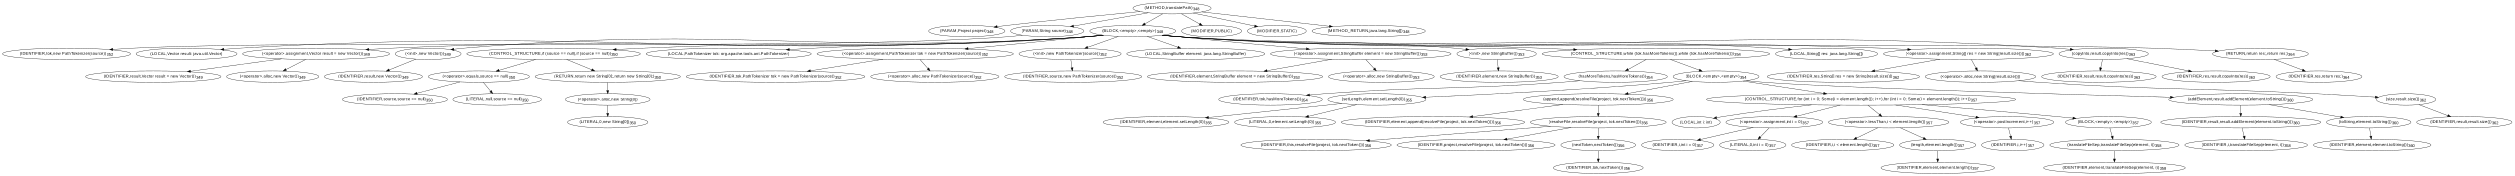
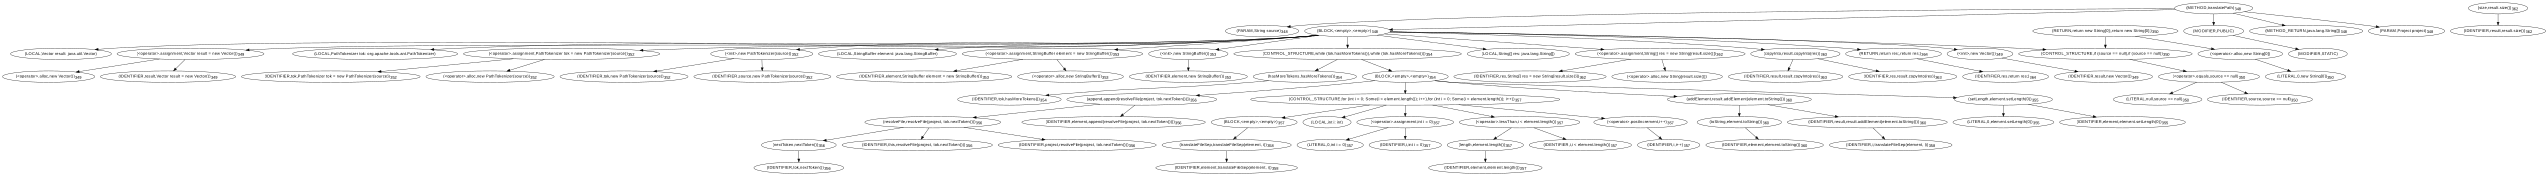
edge "(METHOD,translatePath)" -> "(MODIFIER,STATIC)": now "(MODIFIER,PUBLIC)" -> "(MODIFIER,STATIC)"
edge "(PARAM,String source)" -> "(IDENTIFIER,tok,new PathTokenizer(source))": now "(<init>,new PathTokenizer(source))" -> "(IDENTIFIER,tok,new PathTokenizer(source))"
edge "(CONTROL_STRUCTURE,if (source == null),if (source == null))" -> "(RETURN,return new String[0];,return new String[0];)": reversed
edge "(<operator>.alloc,new String[result.size()])" -> "(size,result.size())": removed
